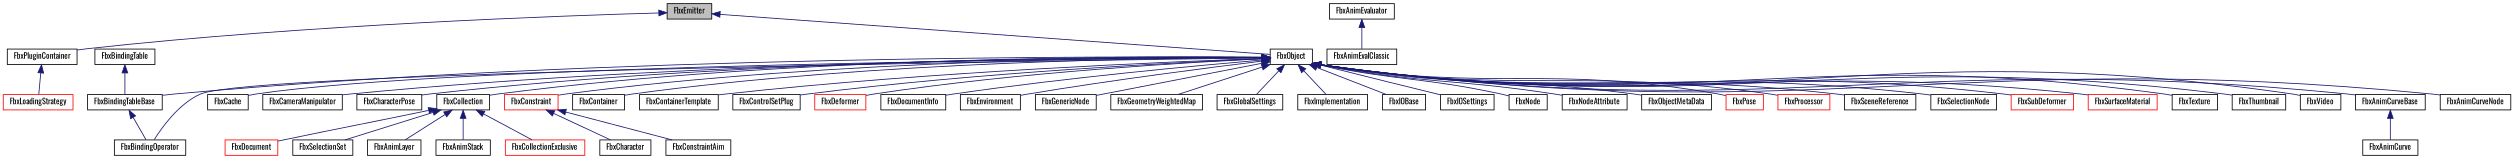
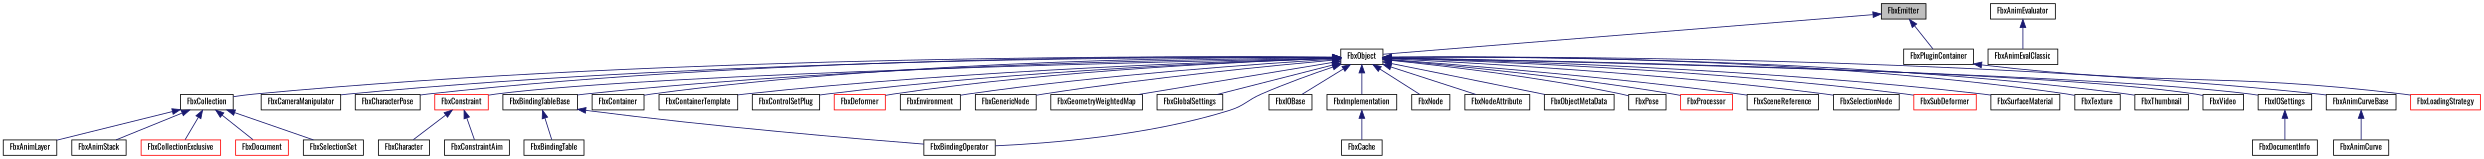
edge "FbxCache" -> "FbxObject": now "FbxCache" -> "FbxImplementation"
edge "FbxDocumentInfo" -> "FbxObject": now "FbxDocumentInfo" -> "FbxIOSettings"
edge "FbxBindingTableBase" -> "FbxBindingTable": reversed
node "FbxPose": color red -> black
node "FbxSurfaceMaterial": color red -> black
node "FbxAnimCurveNode": removed
